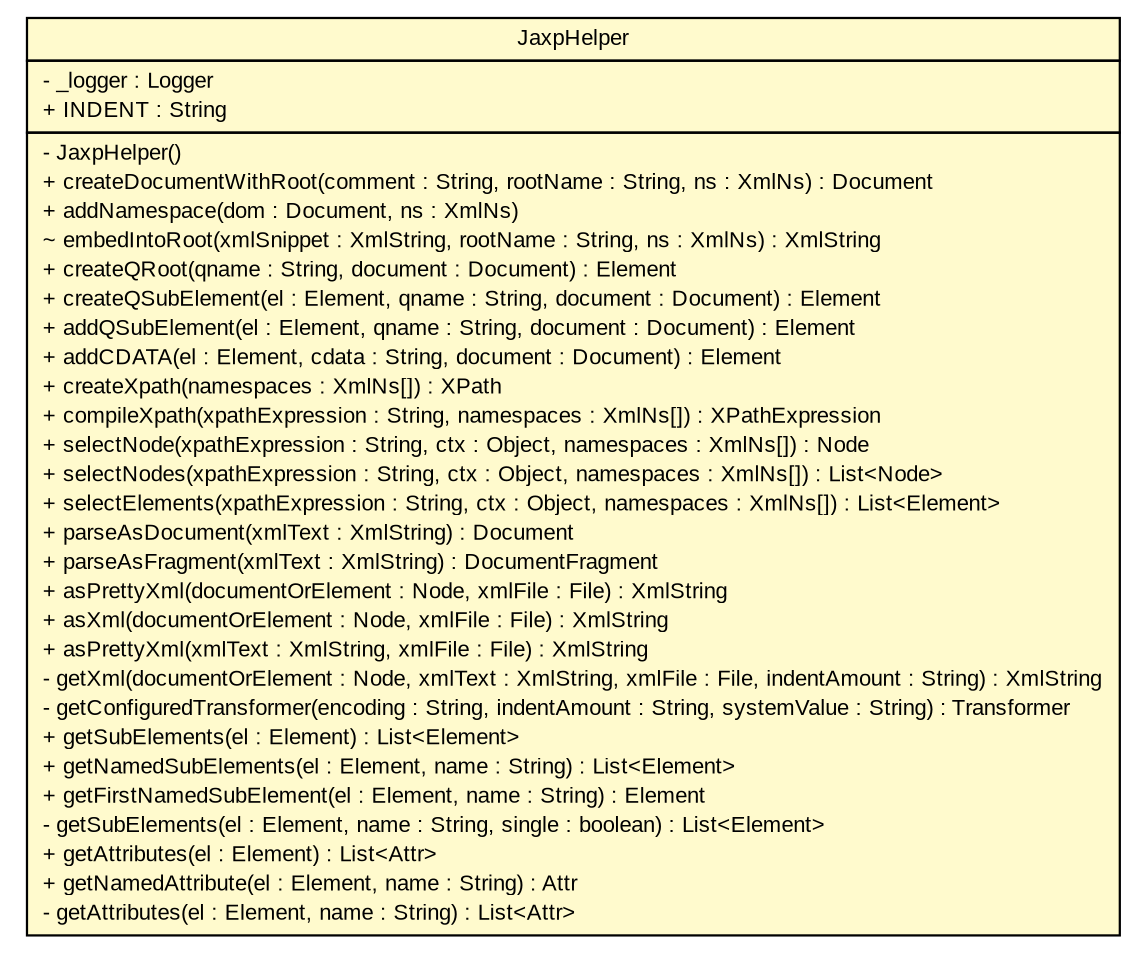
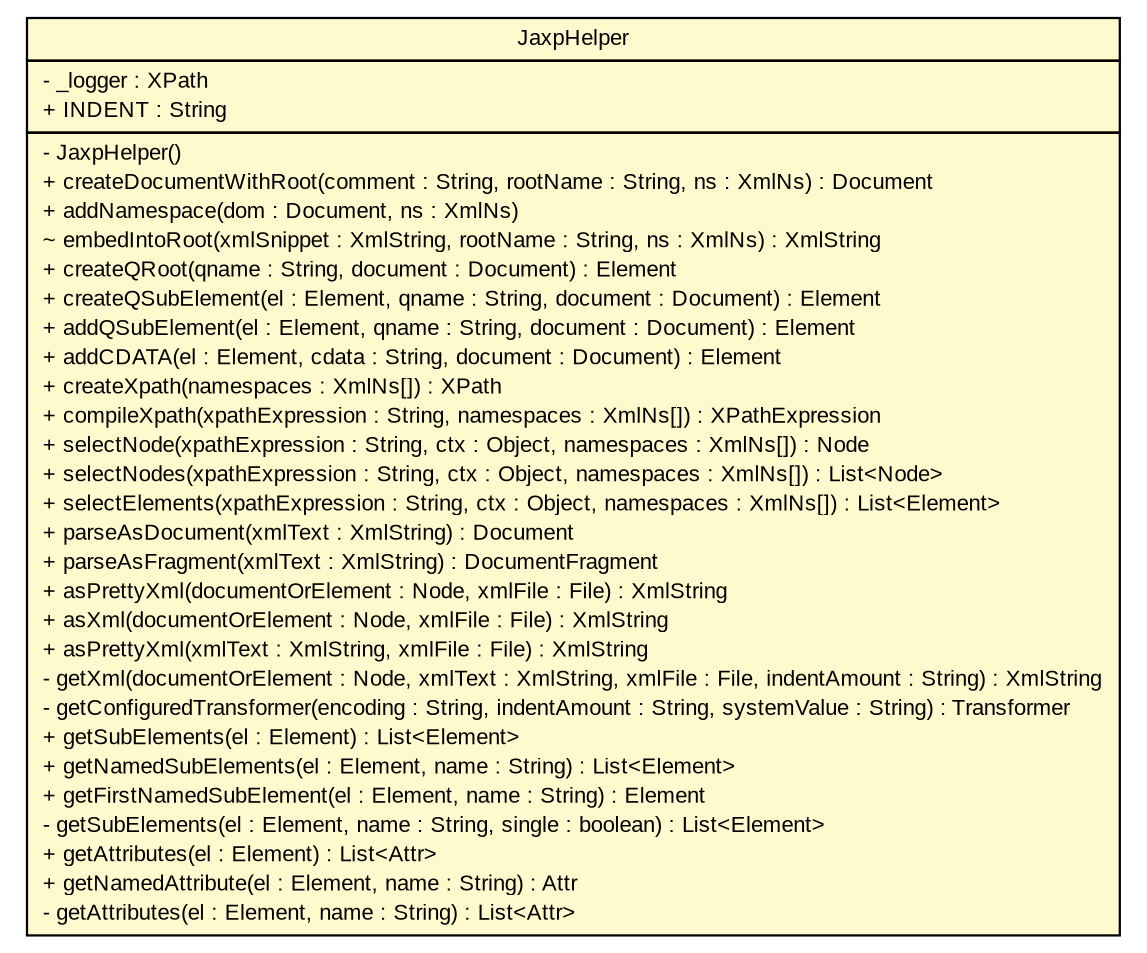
node "JaxpHelper": text "- _logger : Logger" -> "- _logger : XPath"
